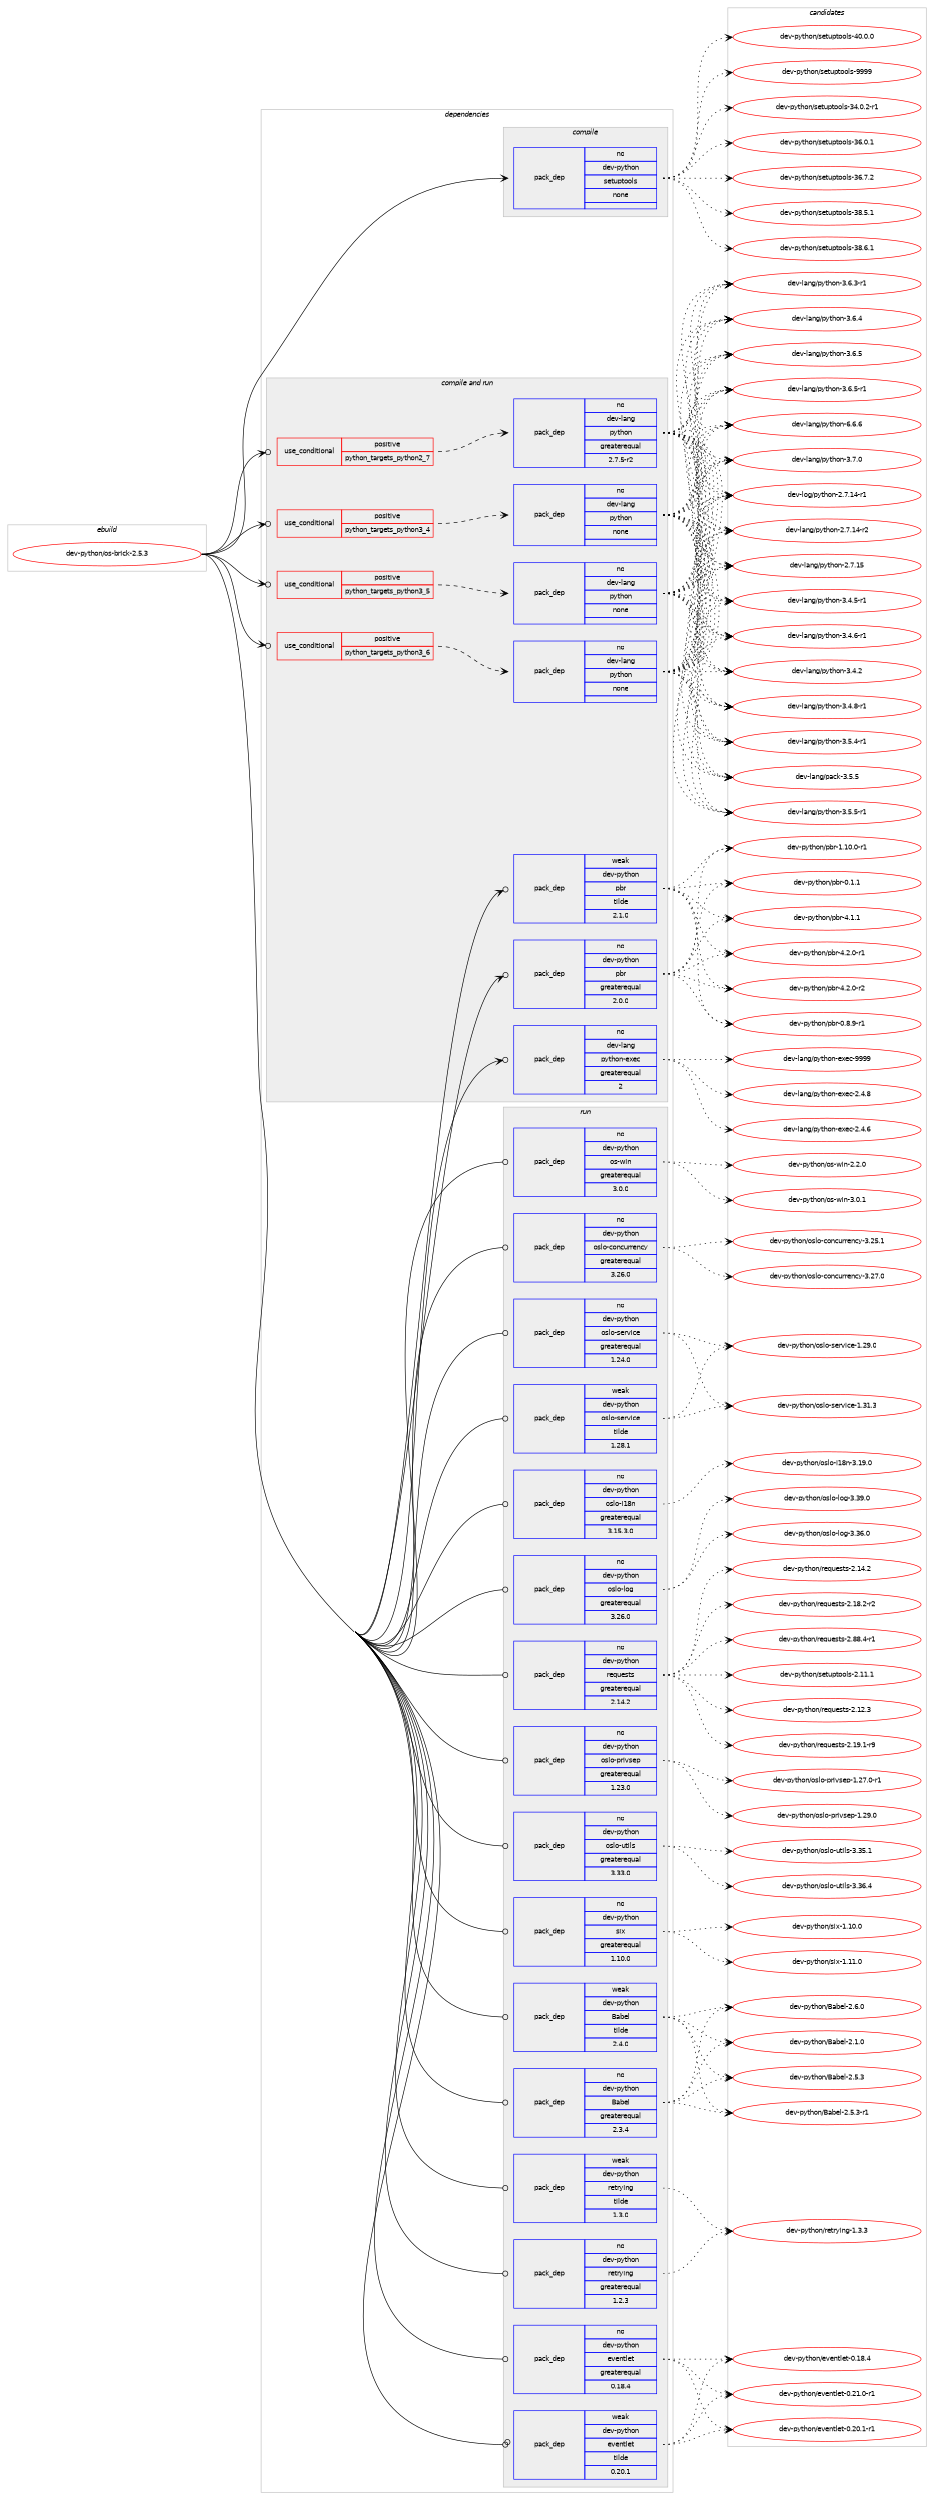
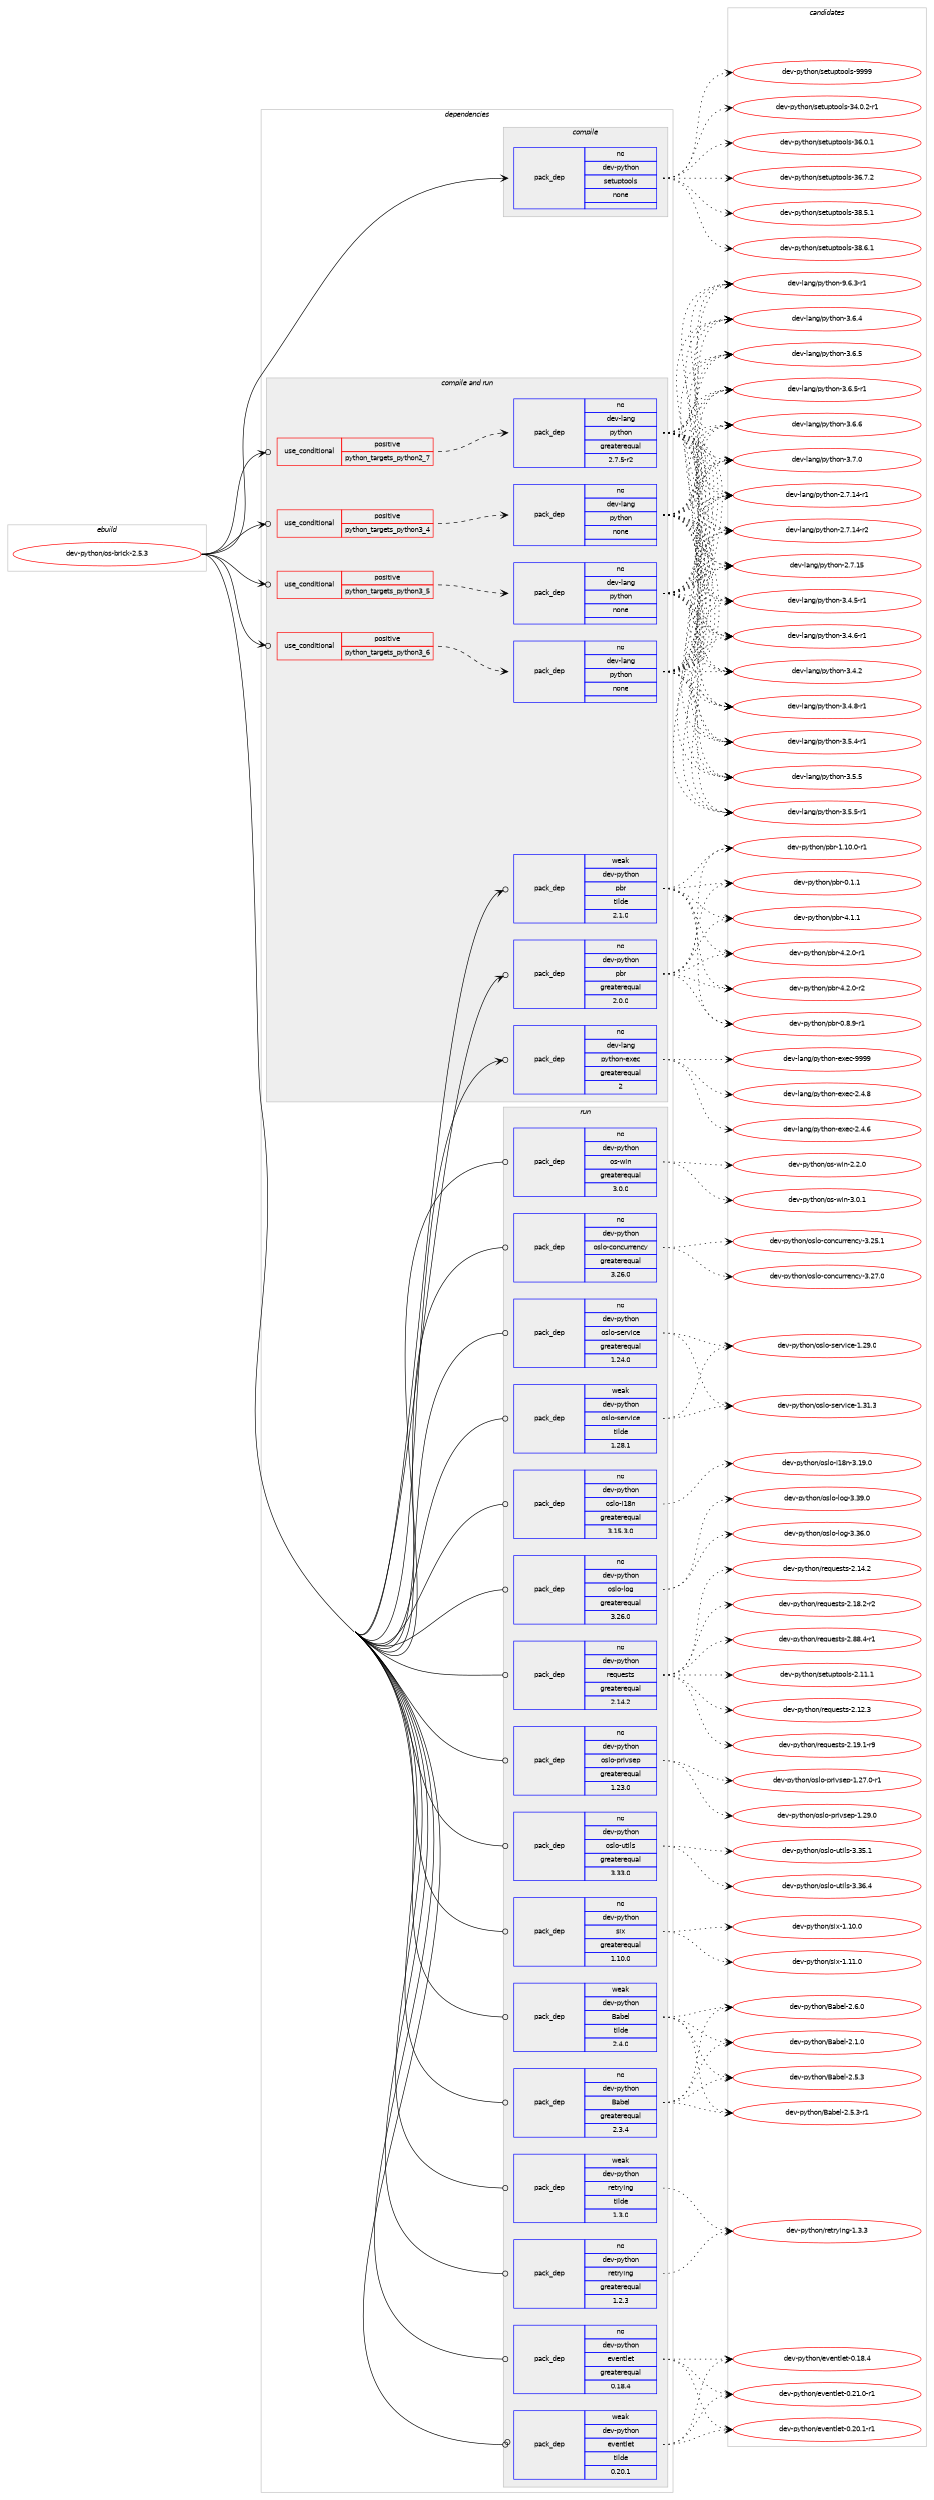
node "dev-python/setuptools-40.0.0": removed
node "dev-lang/python-3.6.3-r1": label "dev-lang/python-3.6.3-r1" -> "dev-lang/python-9.6.3-r1"
node "dev-lang/python-6.6.6": label "dev-lang/python-6.6.6" -> "dev-lang/python-3.6.6"
node "dev-log/python-2.7.14-r1": label "dev-log/python-2.7.14-r1" -> "dev-lang/python-2.7.14-r1"
node "dev-lang/pack-3.5.5": label "dev-lang/pack-3.5.5" -> "dev-lang/python-3.5.5"
